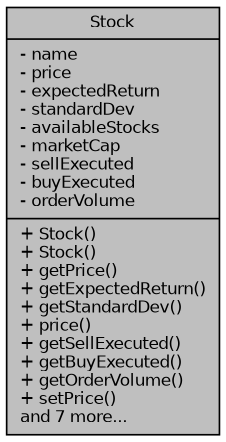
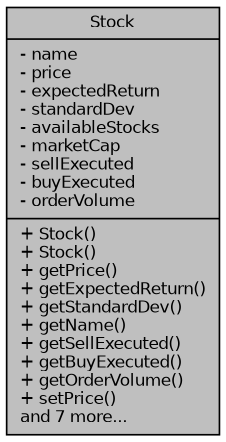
node "Stock": text "+ price()" -> "+ getName()"
